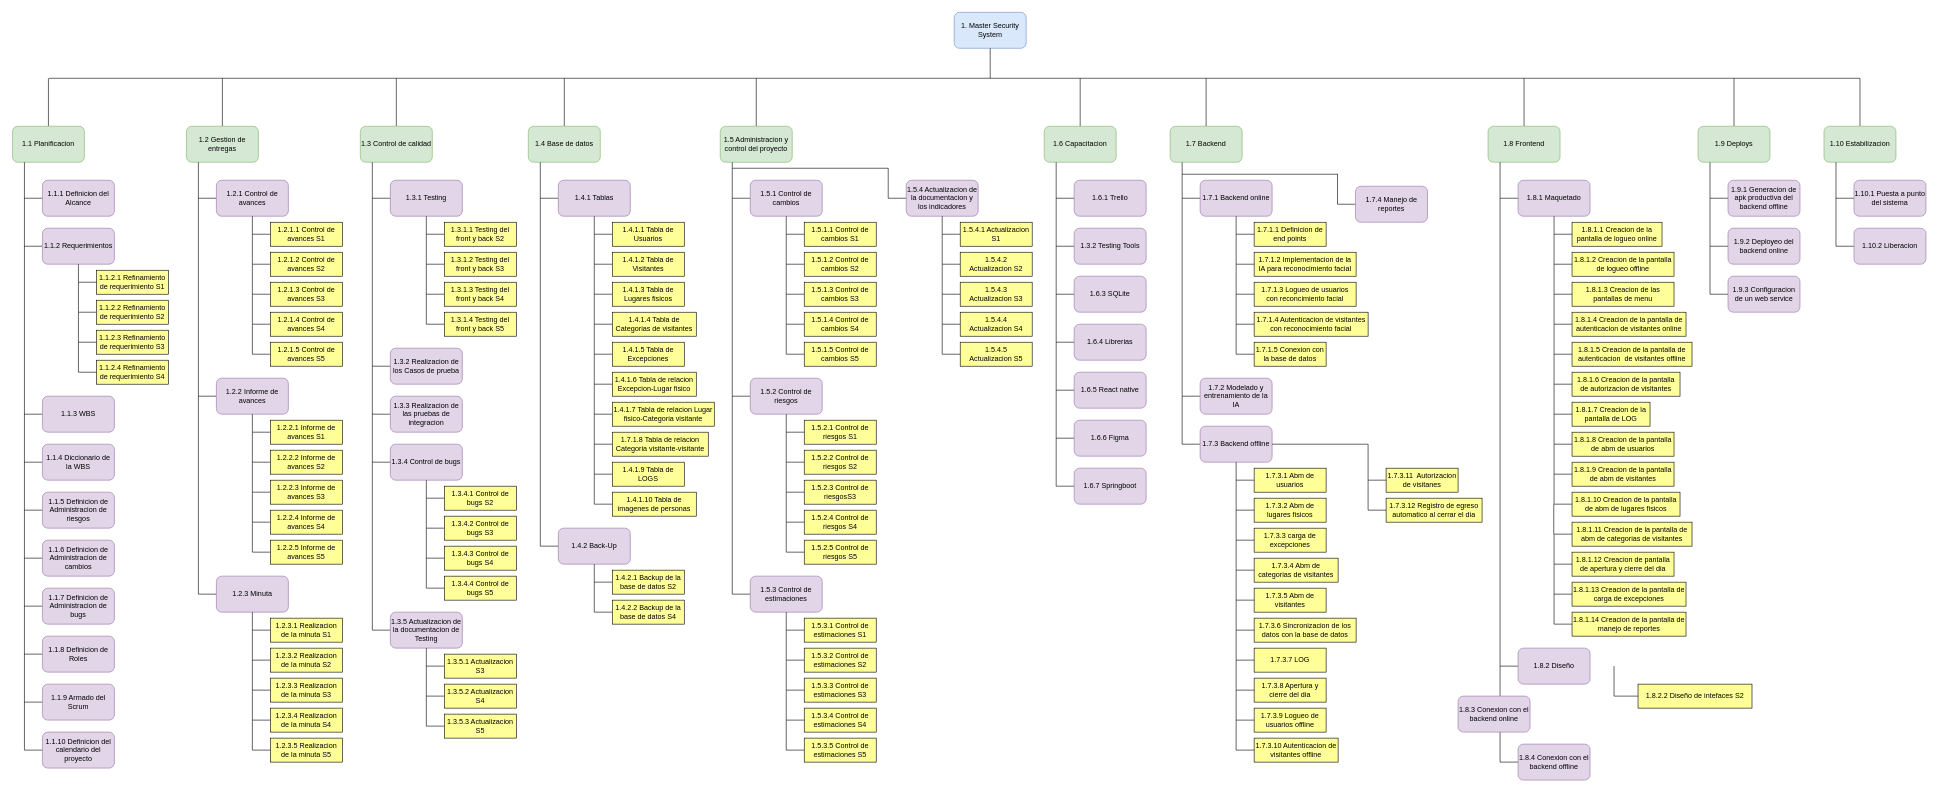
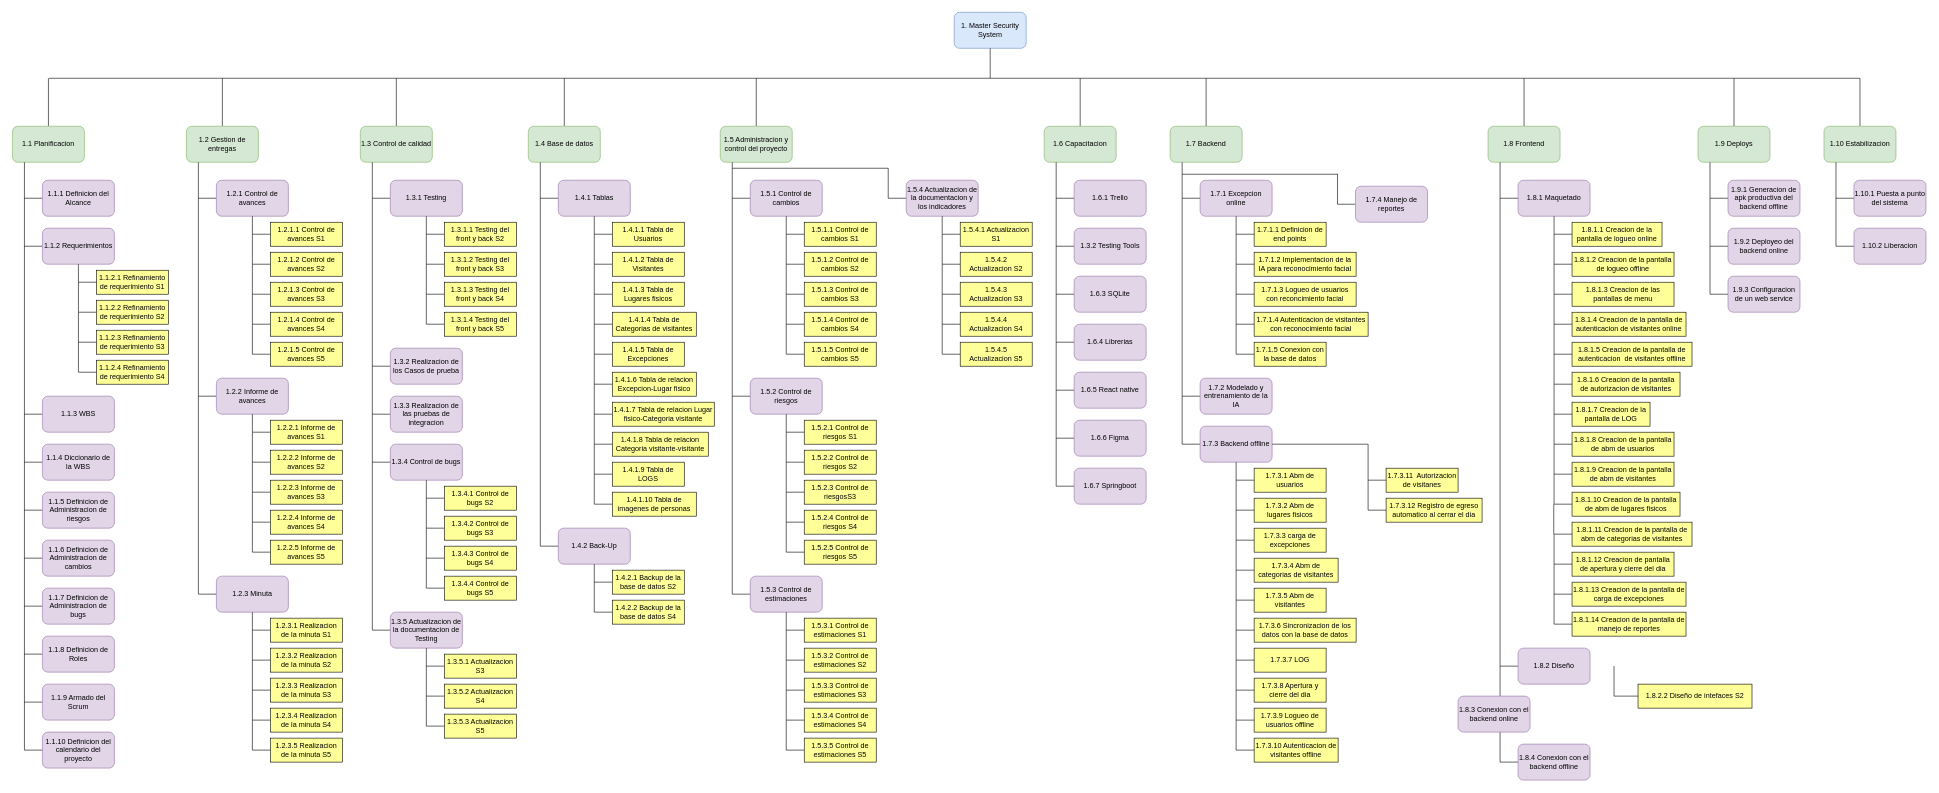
node "1.7.1 Backend online": label "1.7.1 Backend online" -> "1.7.1 Excepcion online"
node "1.7.1.8 Tabla de relacion Categoria visitante-visitante": label "1.7.1.8 Tabla de relacion Categoria visitante-visitante" -> "1.4.1.8 Tabla de relacion Categoria visitante-visitante"
